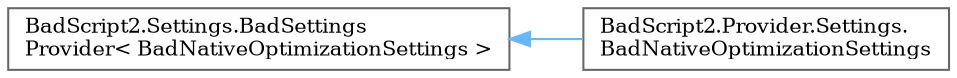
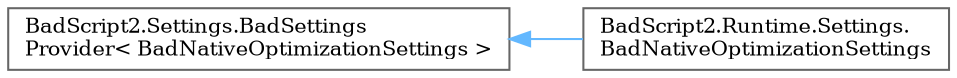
node "BadScript2.Provider.Settings. BadNativeOptimizationSettings": label "BadScript2.Provider.Settings. BadNativeOptimizationSettings" -> "BadScript2.Runtime.Settings. BadNativeOptimizationSettings"
